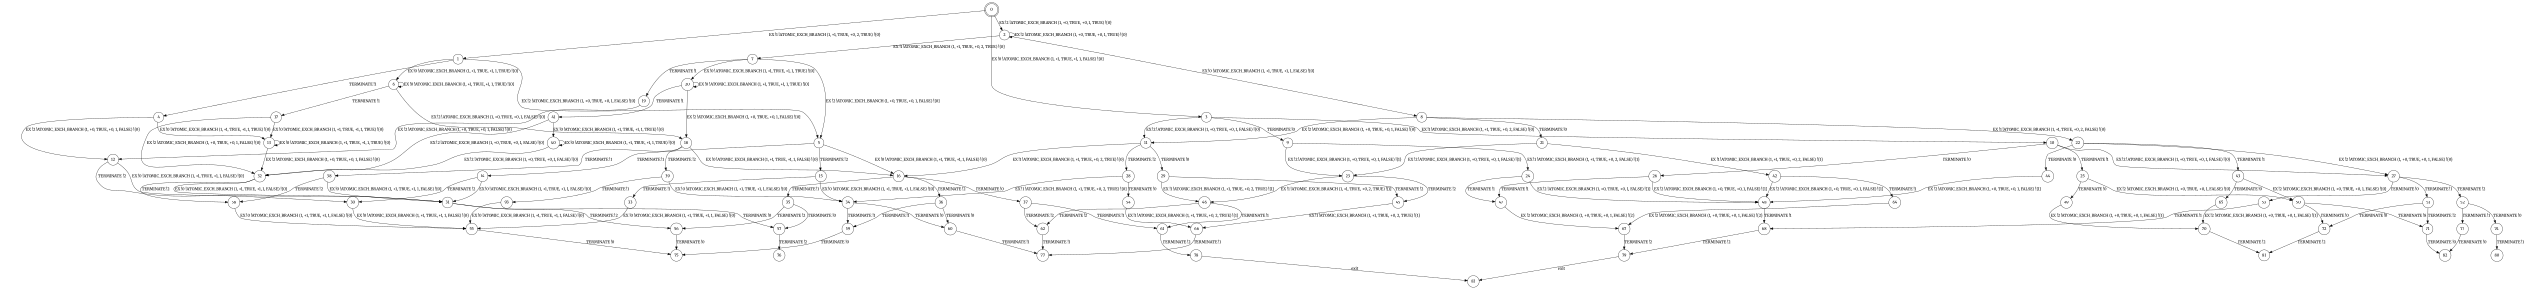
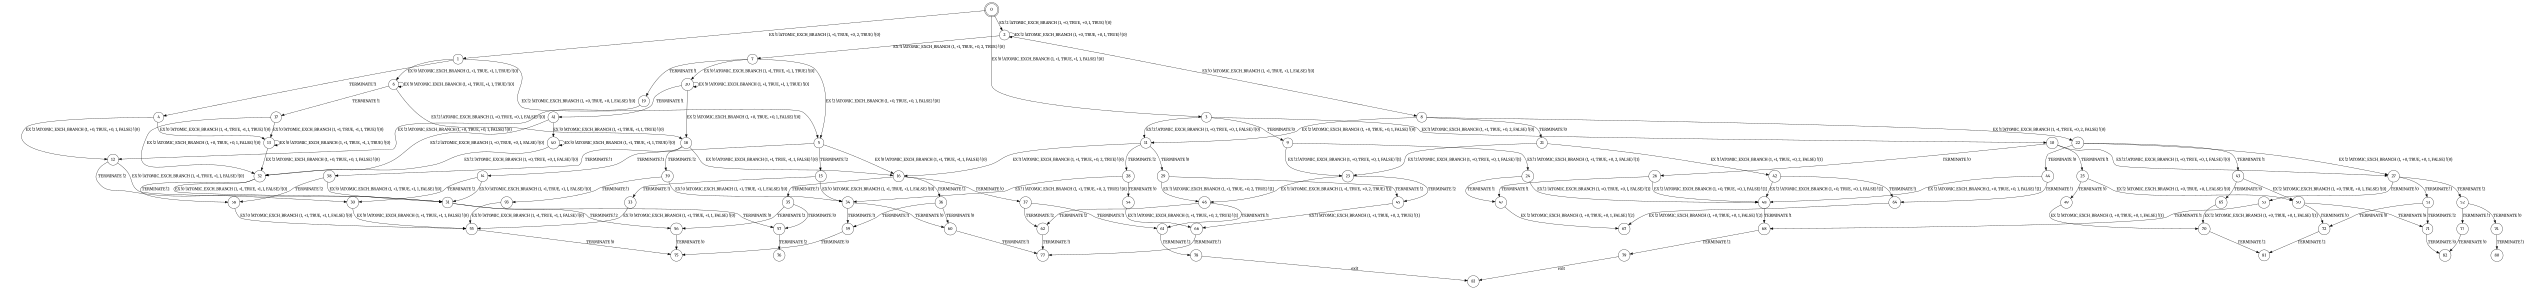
edge "44" -> "64": added, label "TERMINATE !1"
edge "67" -> "79": removed, label "TERMINATE !2"
